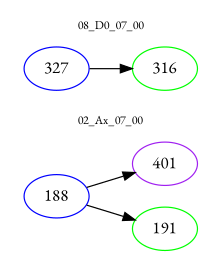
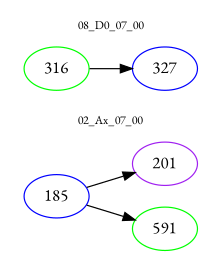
edge "327" -> "316": reversed
node "401": label "401" -> "201"
node "188": label "188" -> "185"
node "191": label "191" -> "591"
